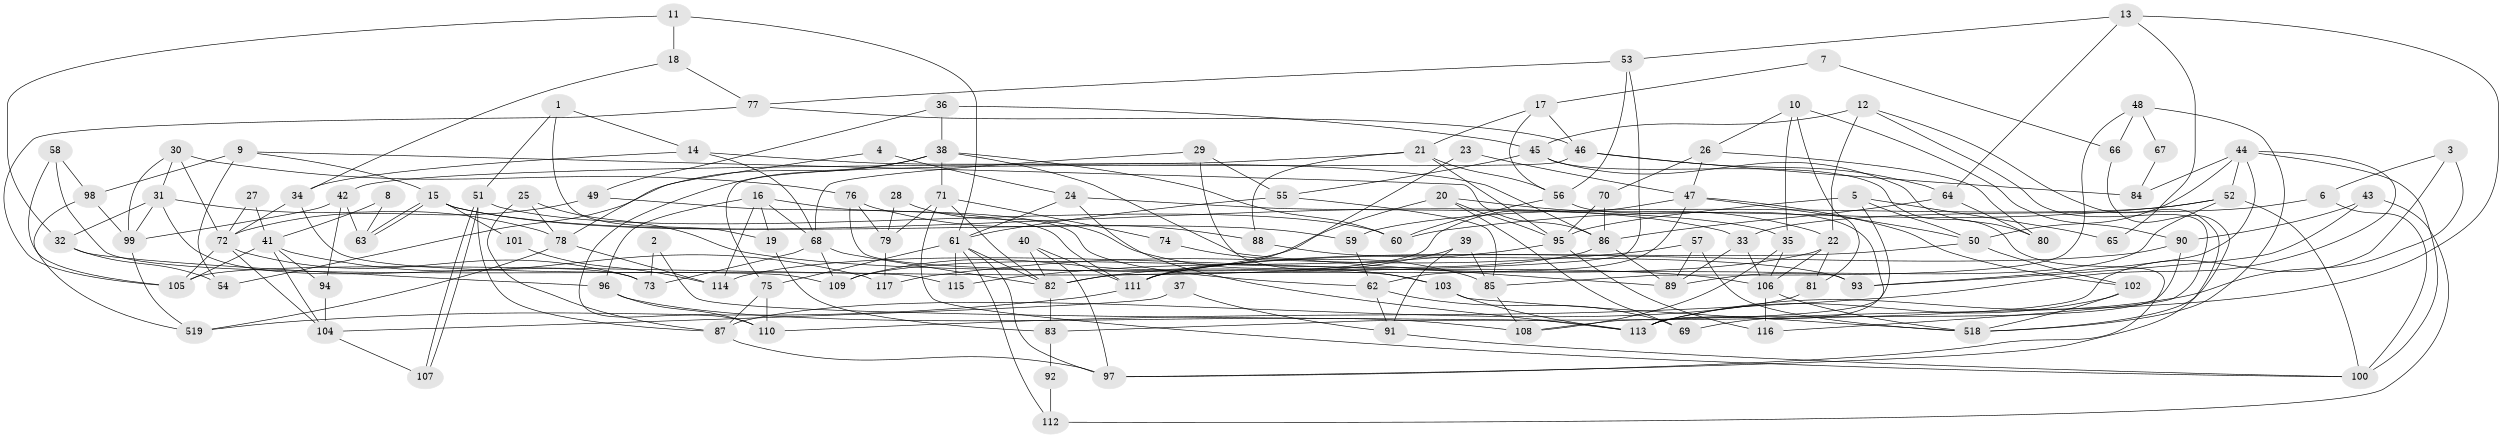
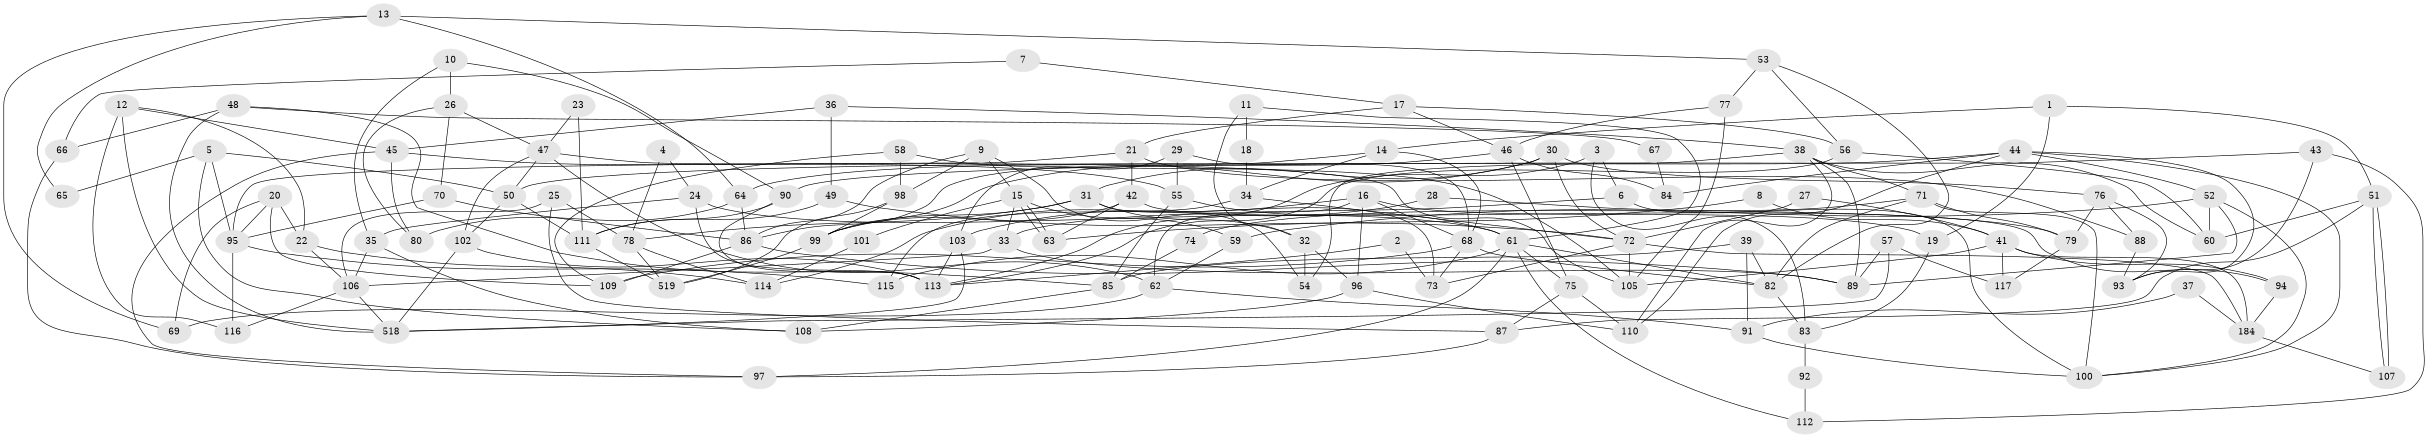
edge "18" -- "77": removed
edge "21" -- "56": removed
node "40": removed
node "81": removed
node "104": label "104" -> "184"
